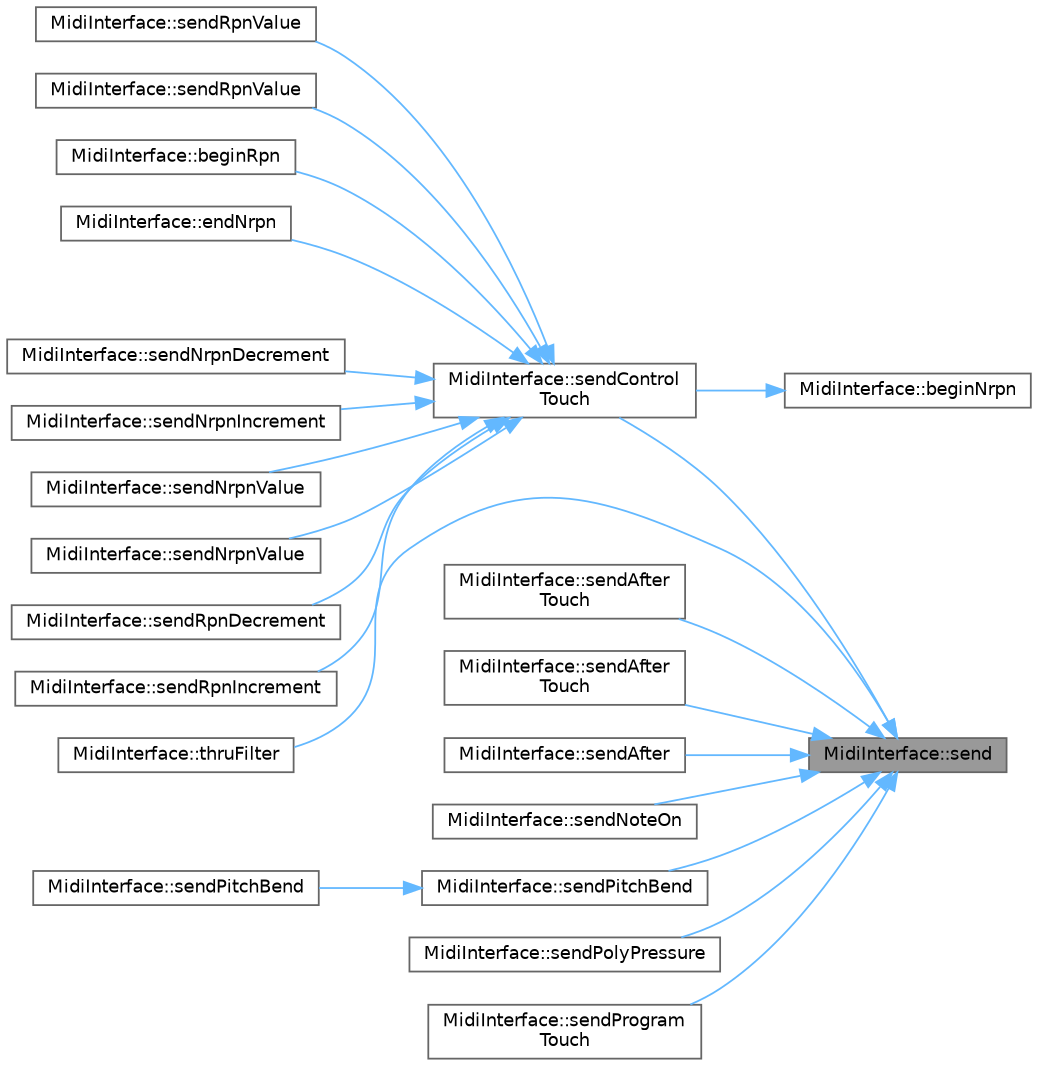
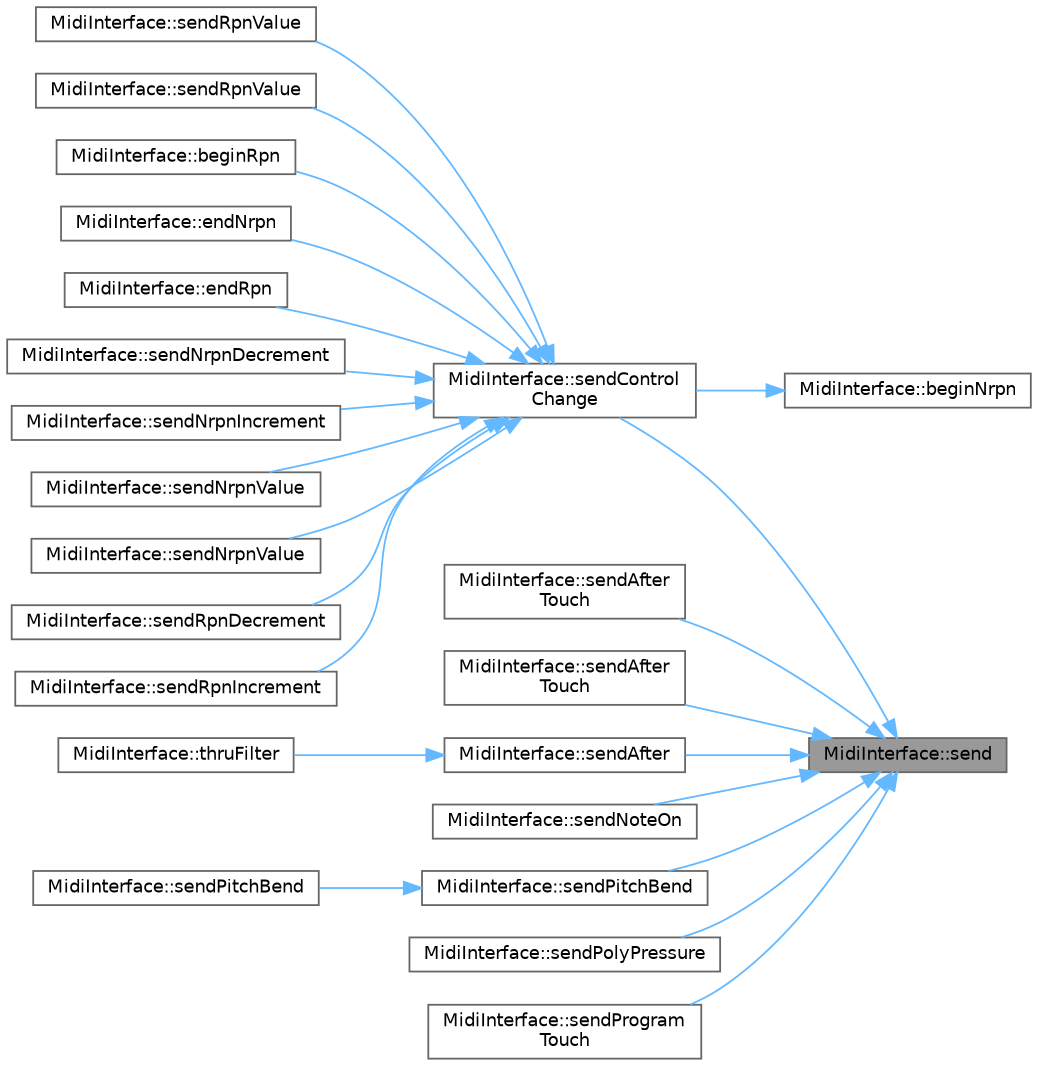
node "MidiInterface::endRpn": added
node "MidiInterface::sendControl Touch": label "MidiInterface::sendControl Touch" -> "MidiInterface::sendControl Change"
edge "MidiInterface::thruFilter" -> "MidiInterface::send": now "MidiInterface::thruFilter" -> "MidiInterface::sendAfter"
